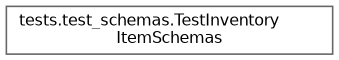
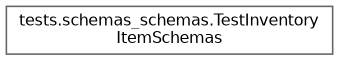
node "tests.test_schemas.TestInventory ItemSchemas": label "tests.test_schemas.TestInventory ItemSchemas" -> "tests.schemas_schemas.TestInventory ItemSchemas"
